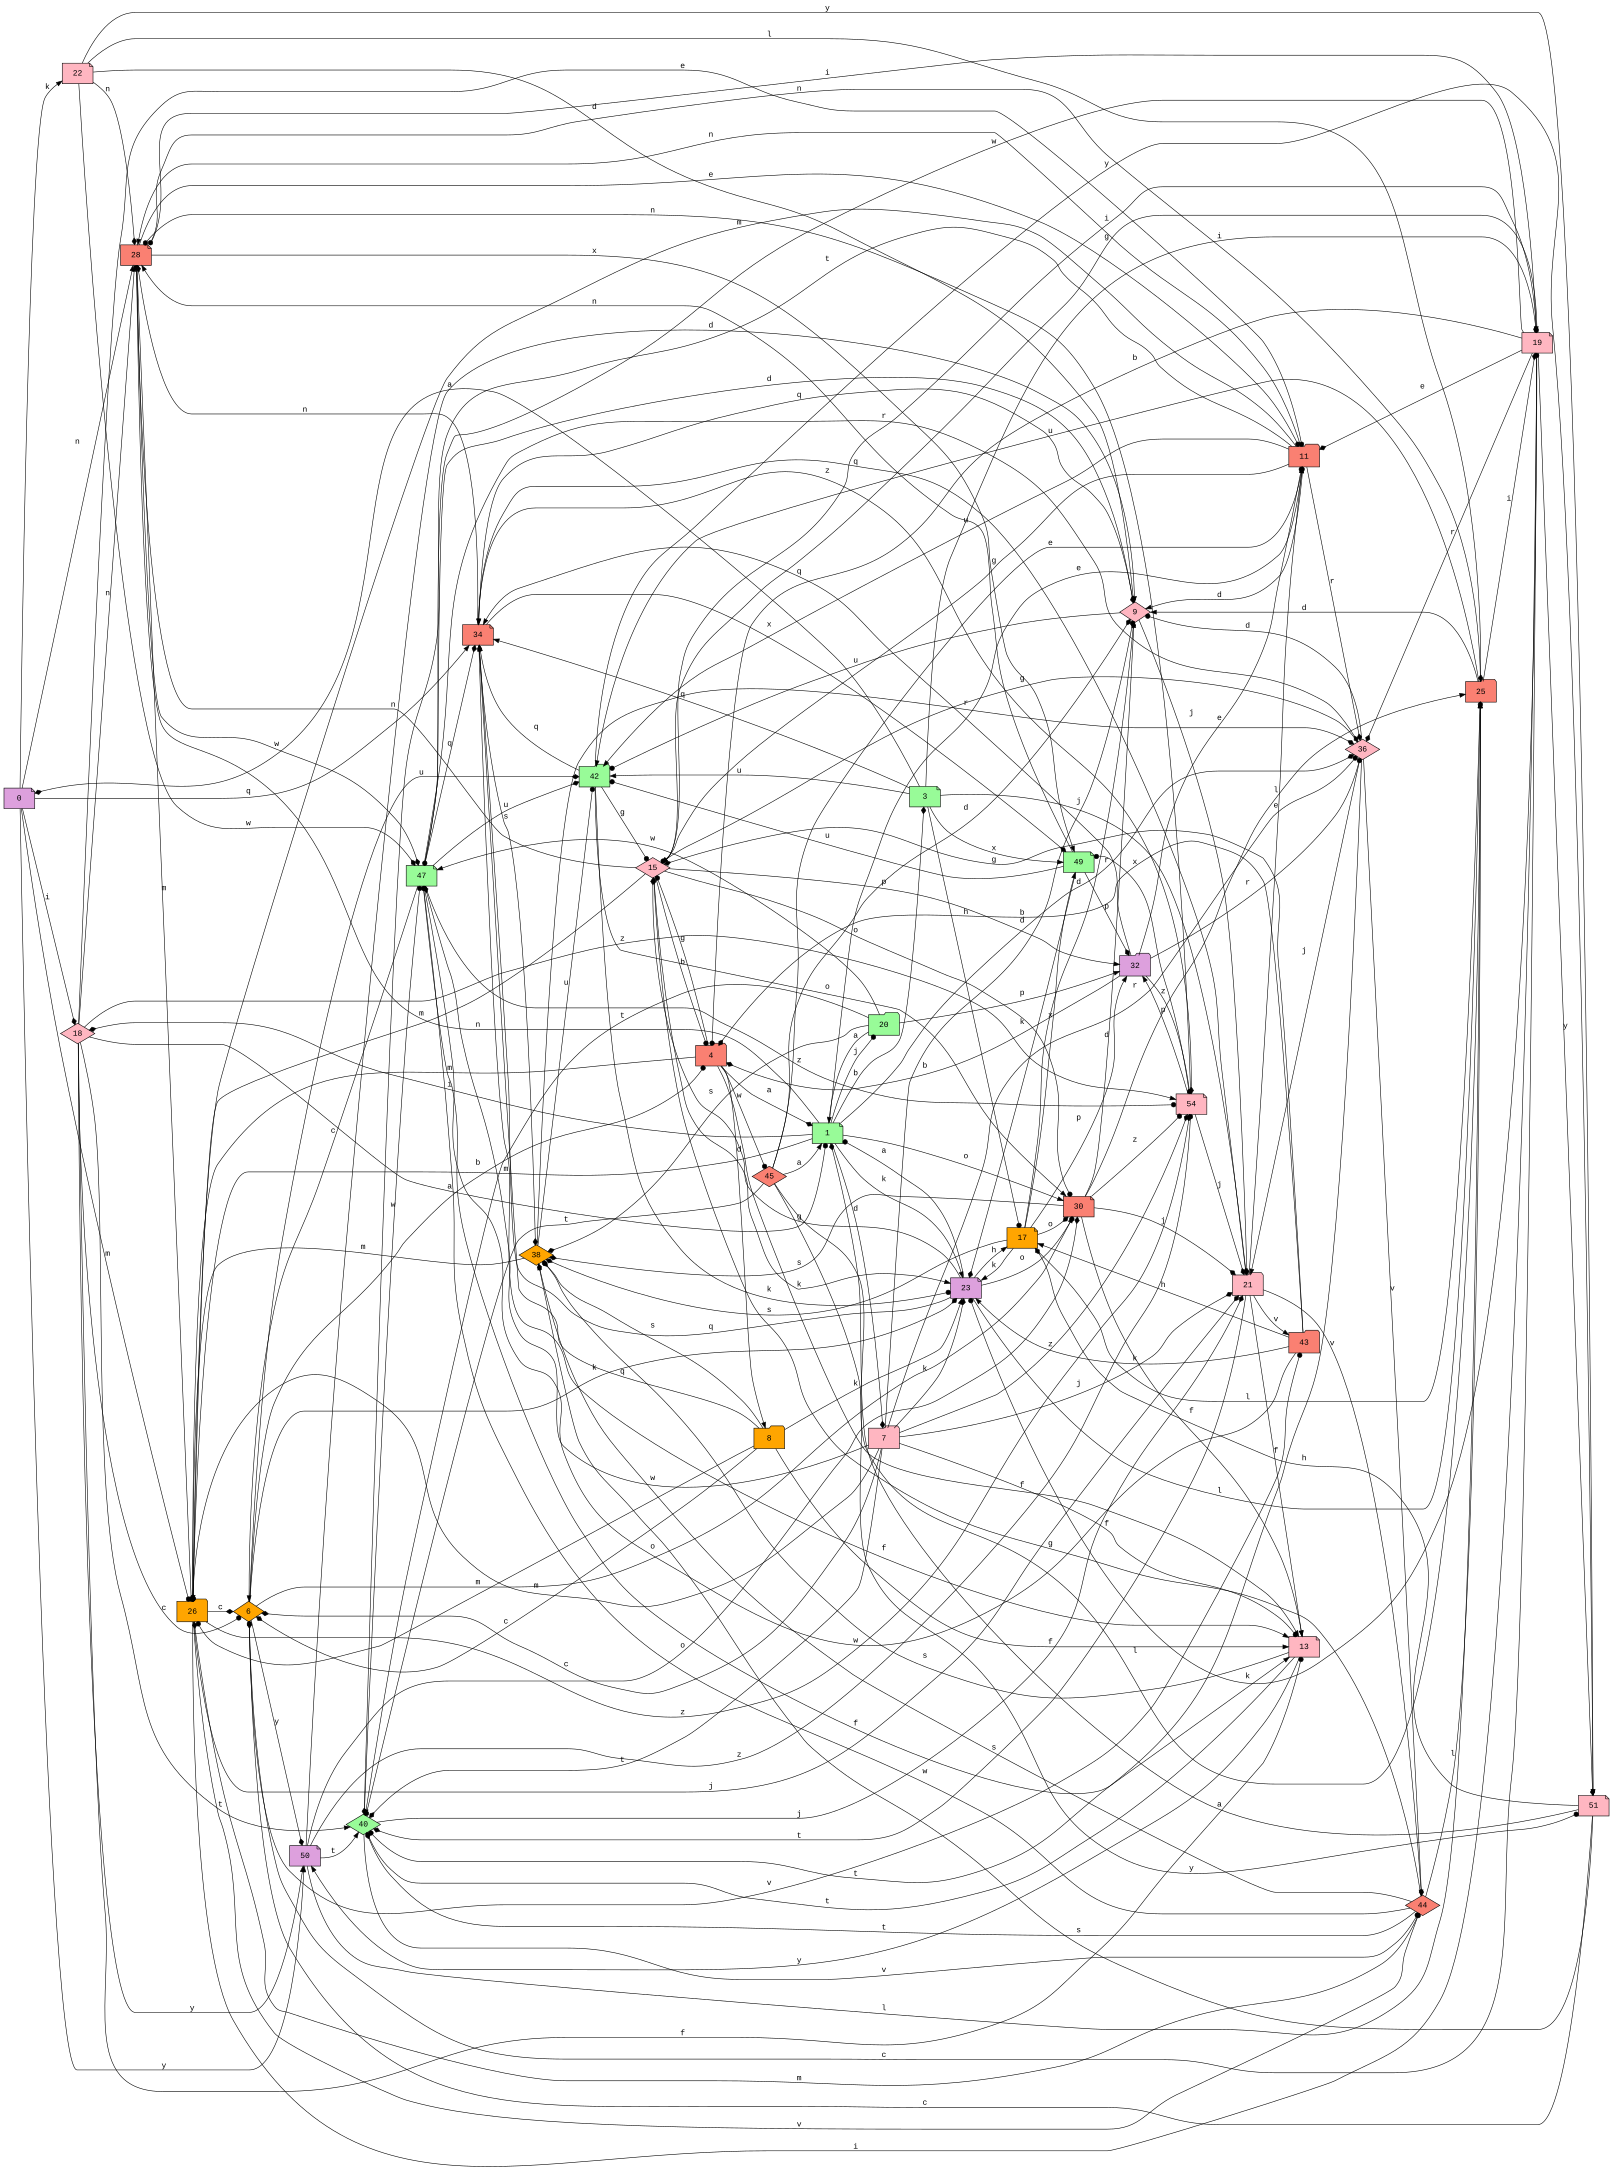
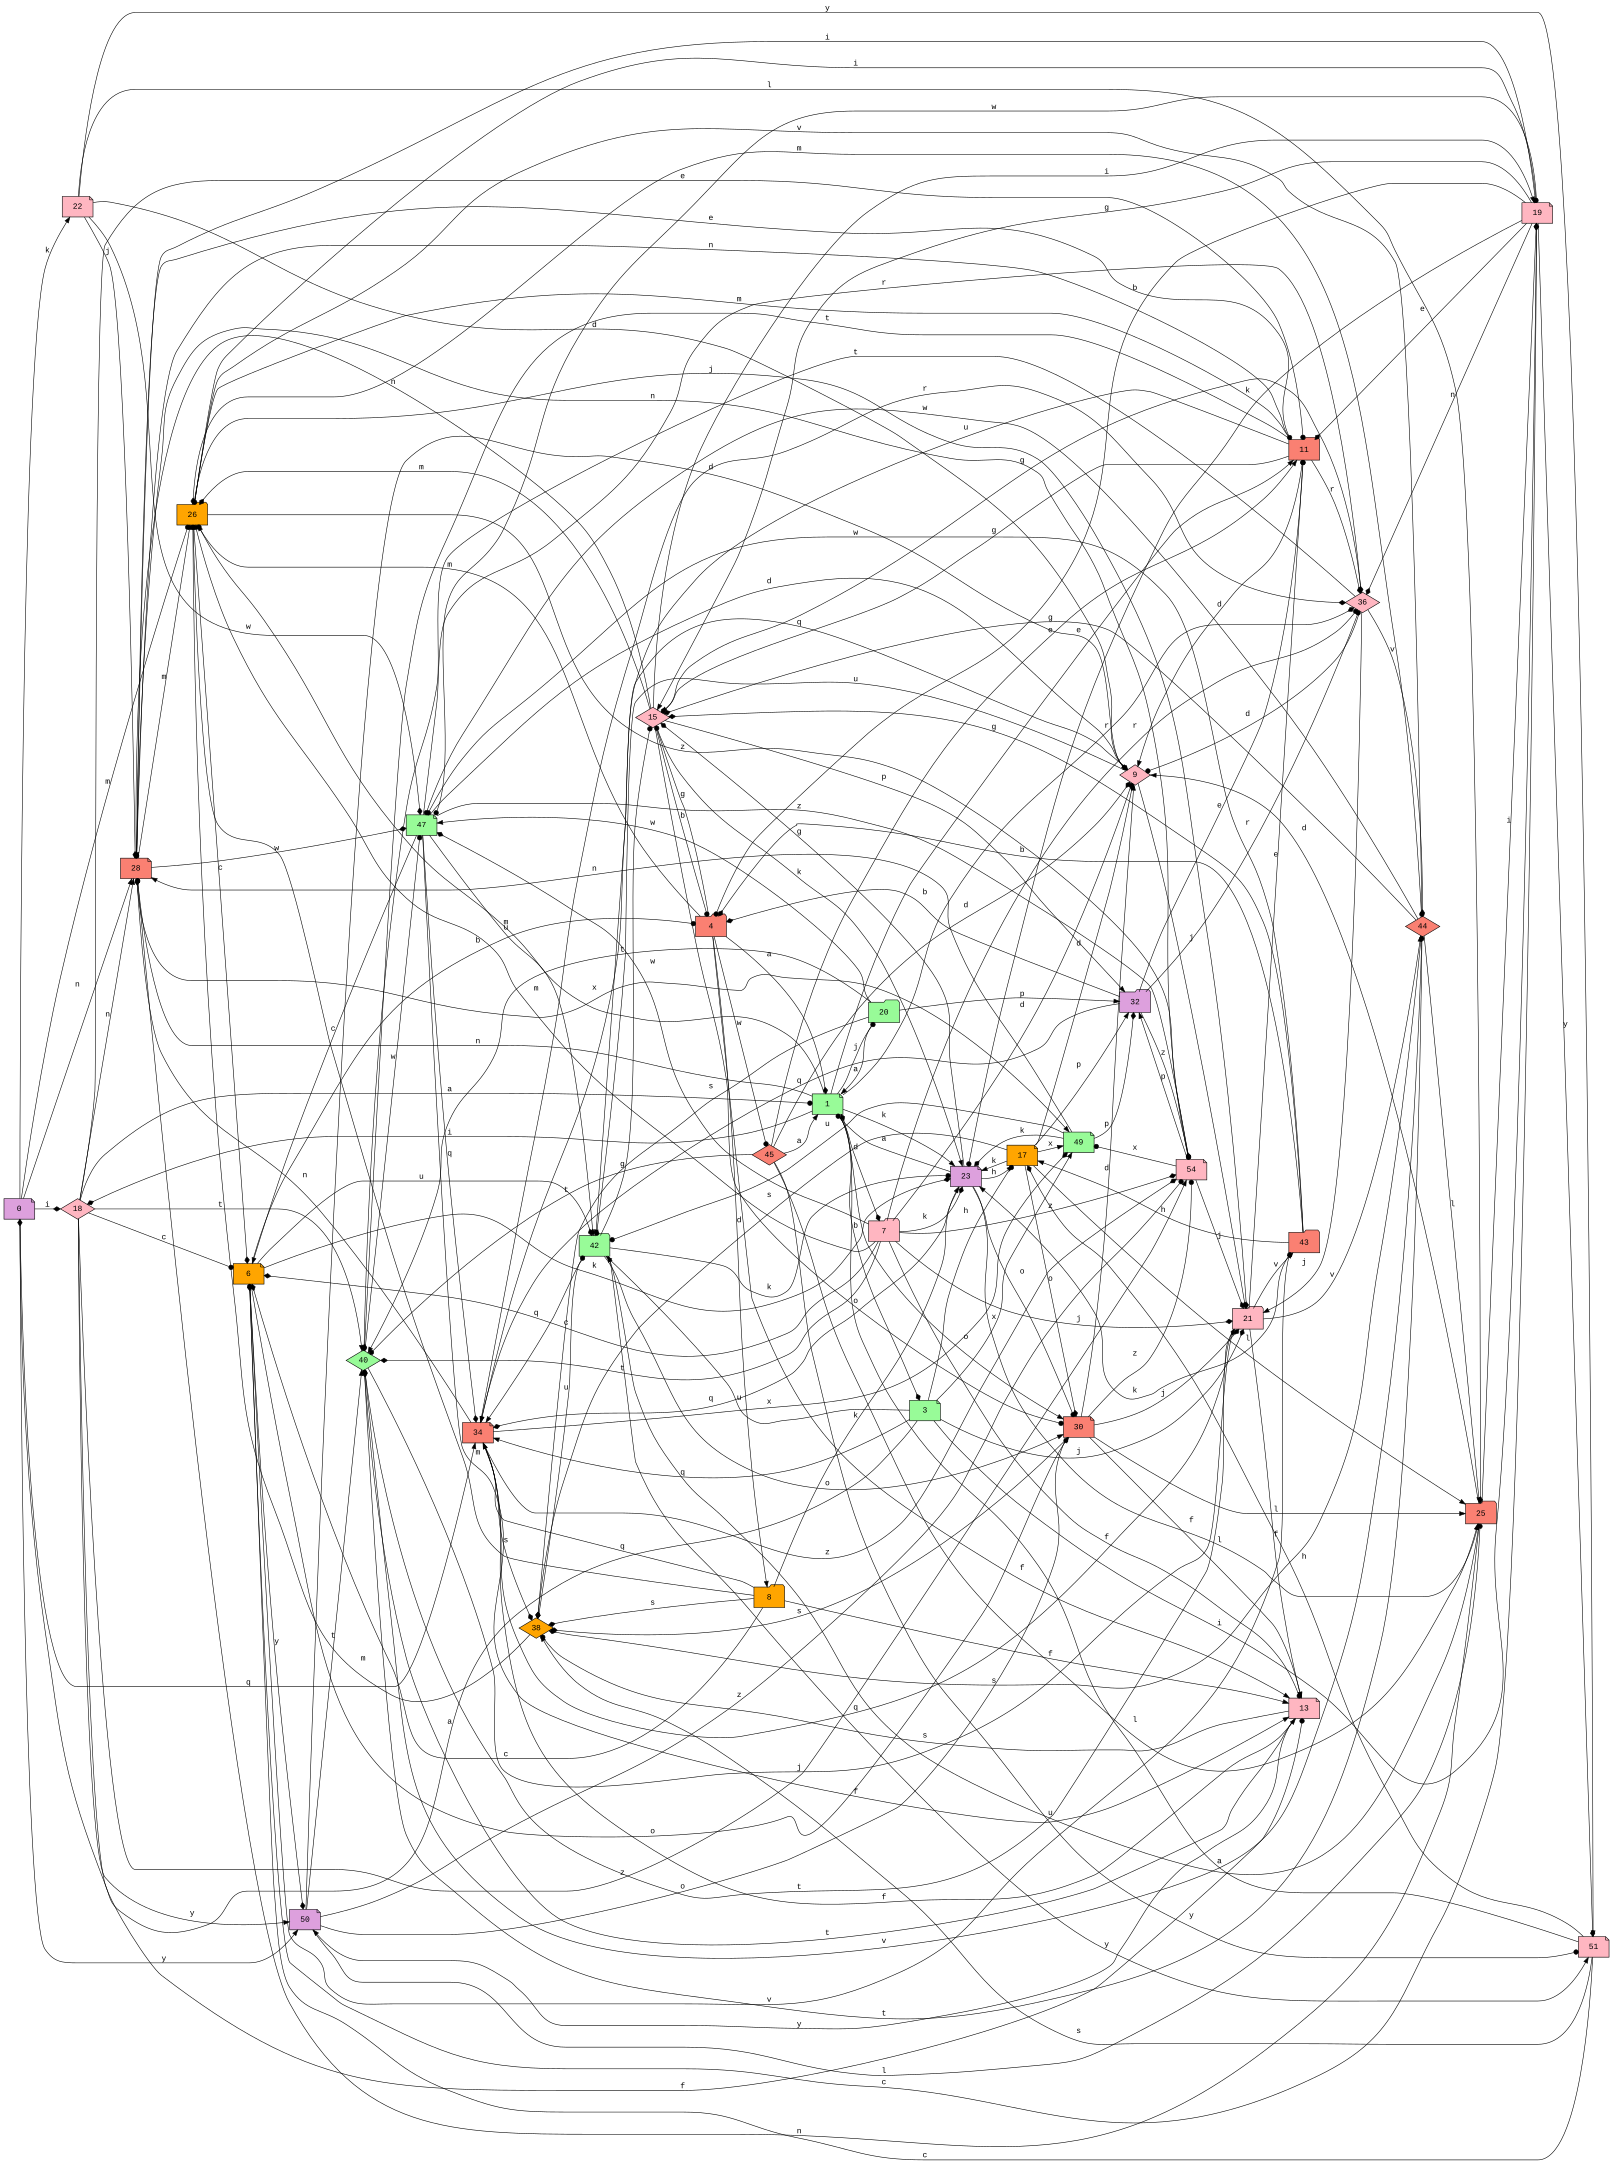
edge "22" -> "28": label "n" -> "j"
edge "19" -> "36": label "r" -> "n"
edge "38" -> "36": now "34" -> "36"
node "6": shape diamond -> note
